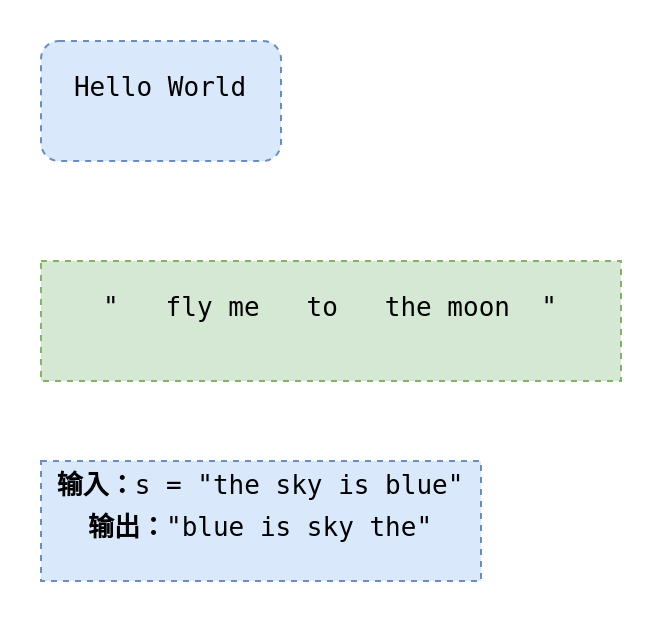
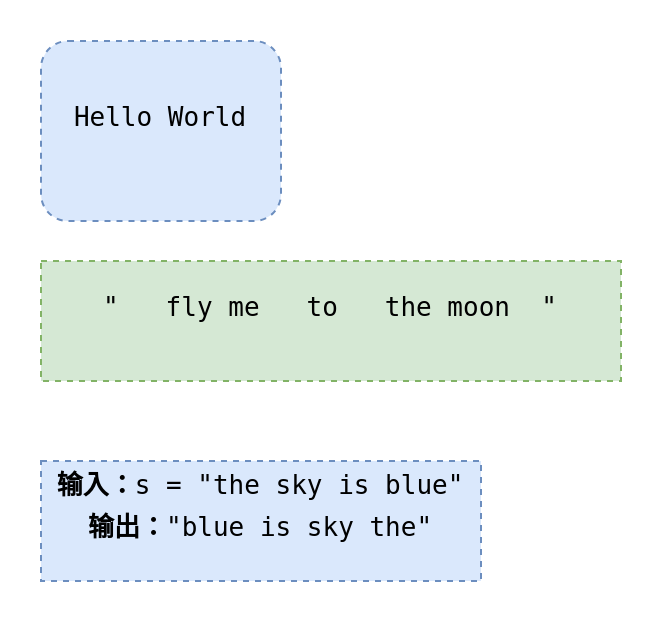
node "Hello World": size 240x120 -> 240x180
